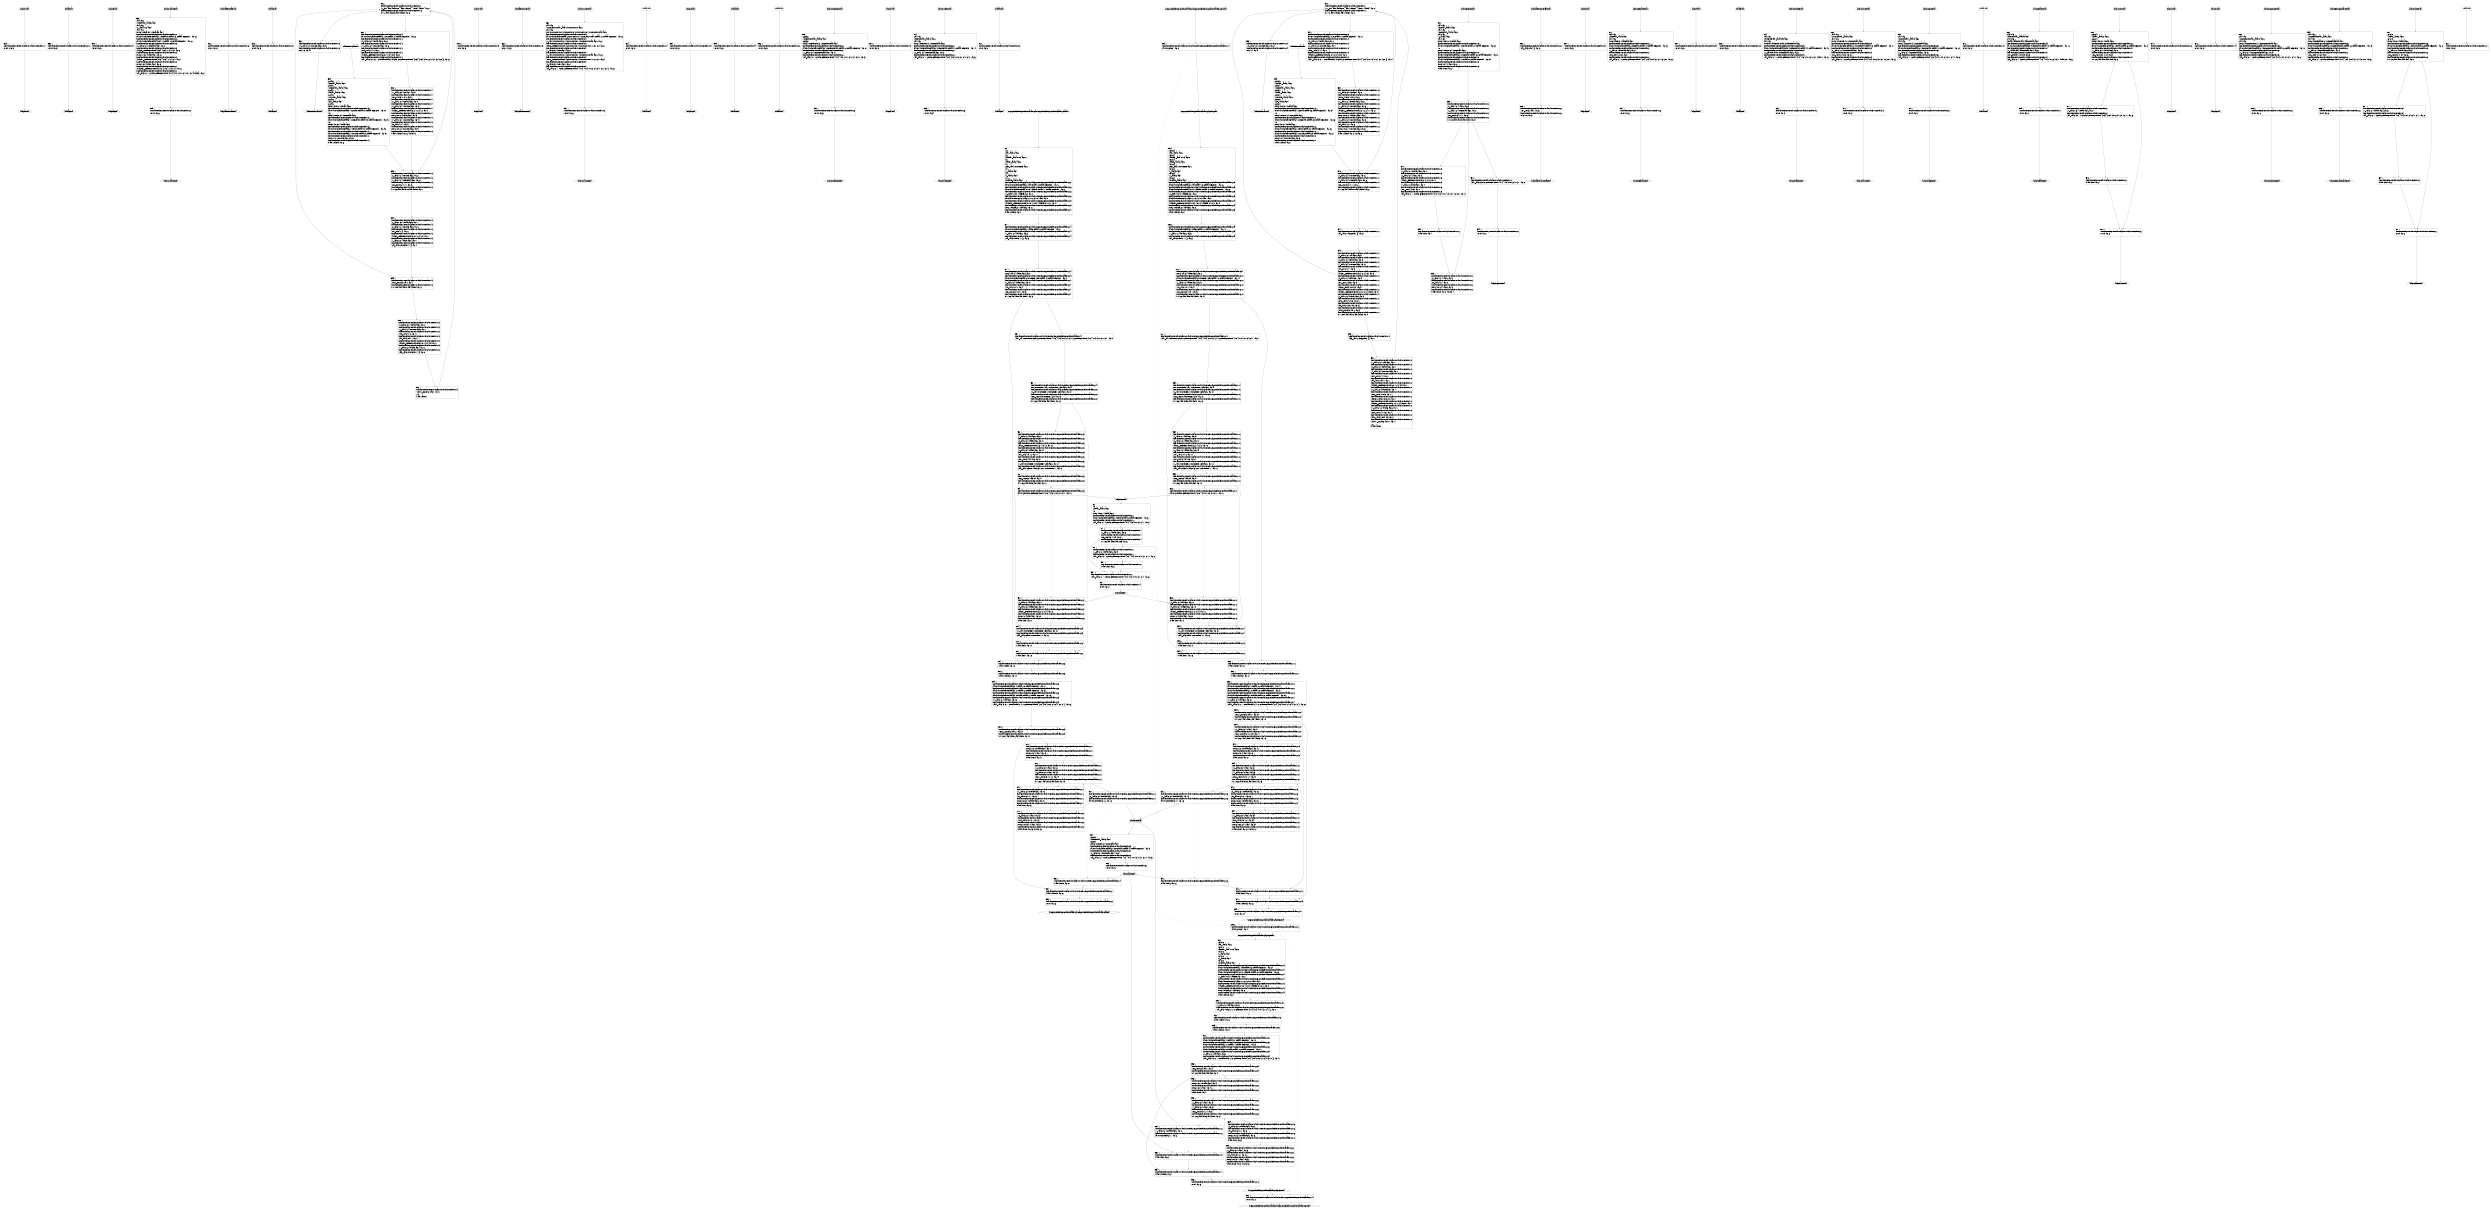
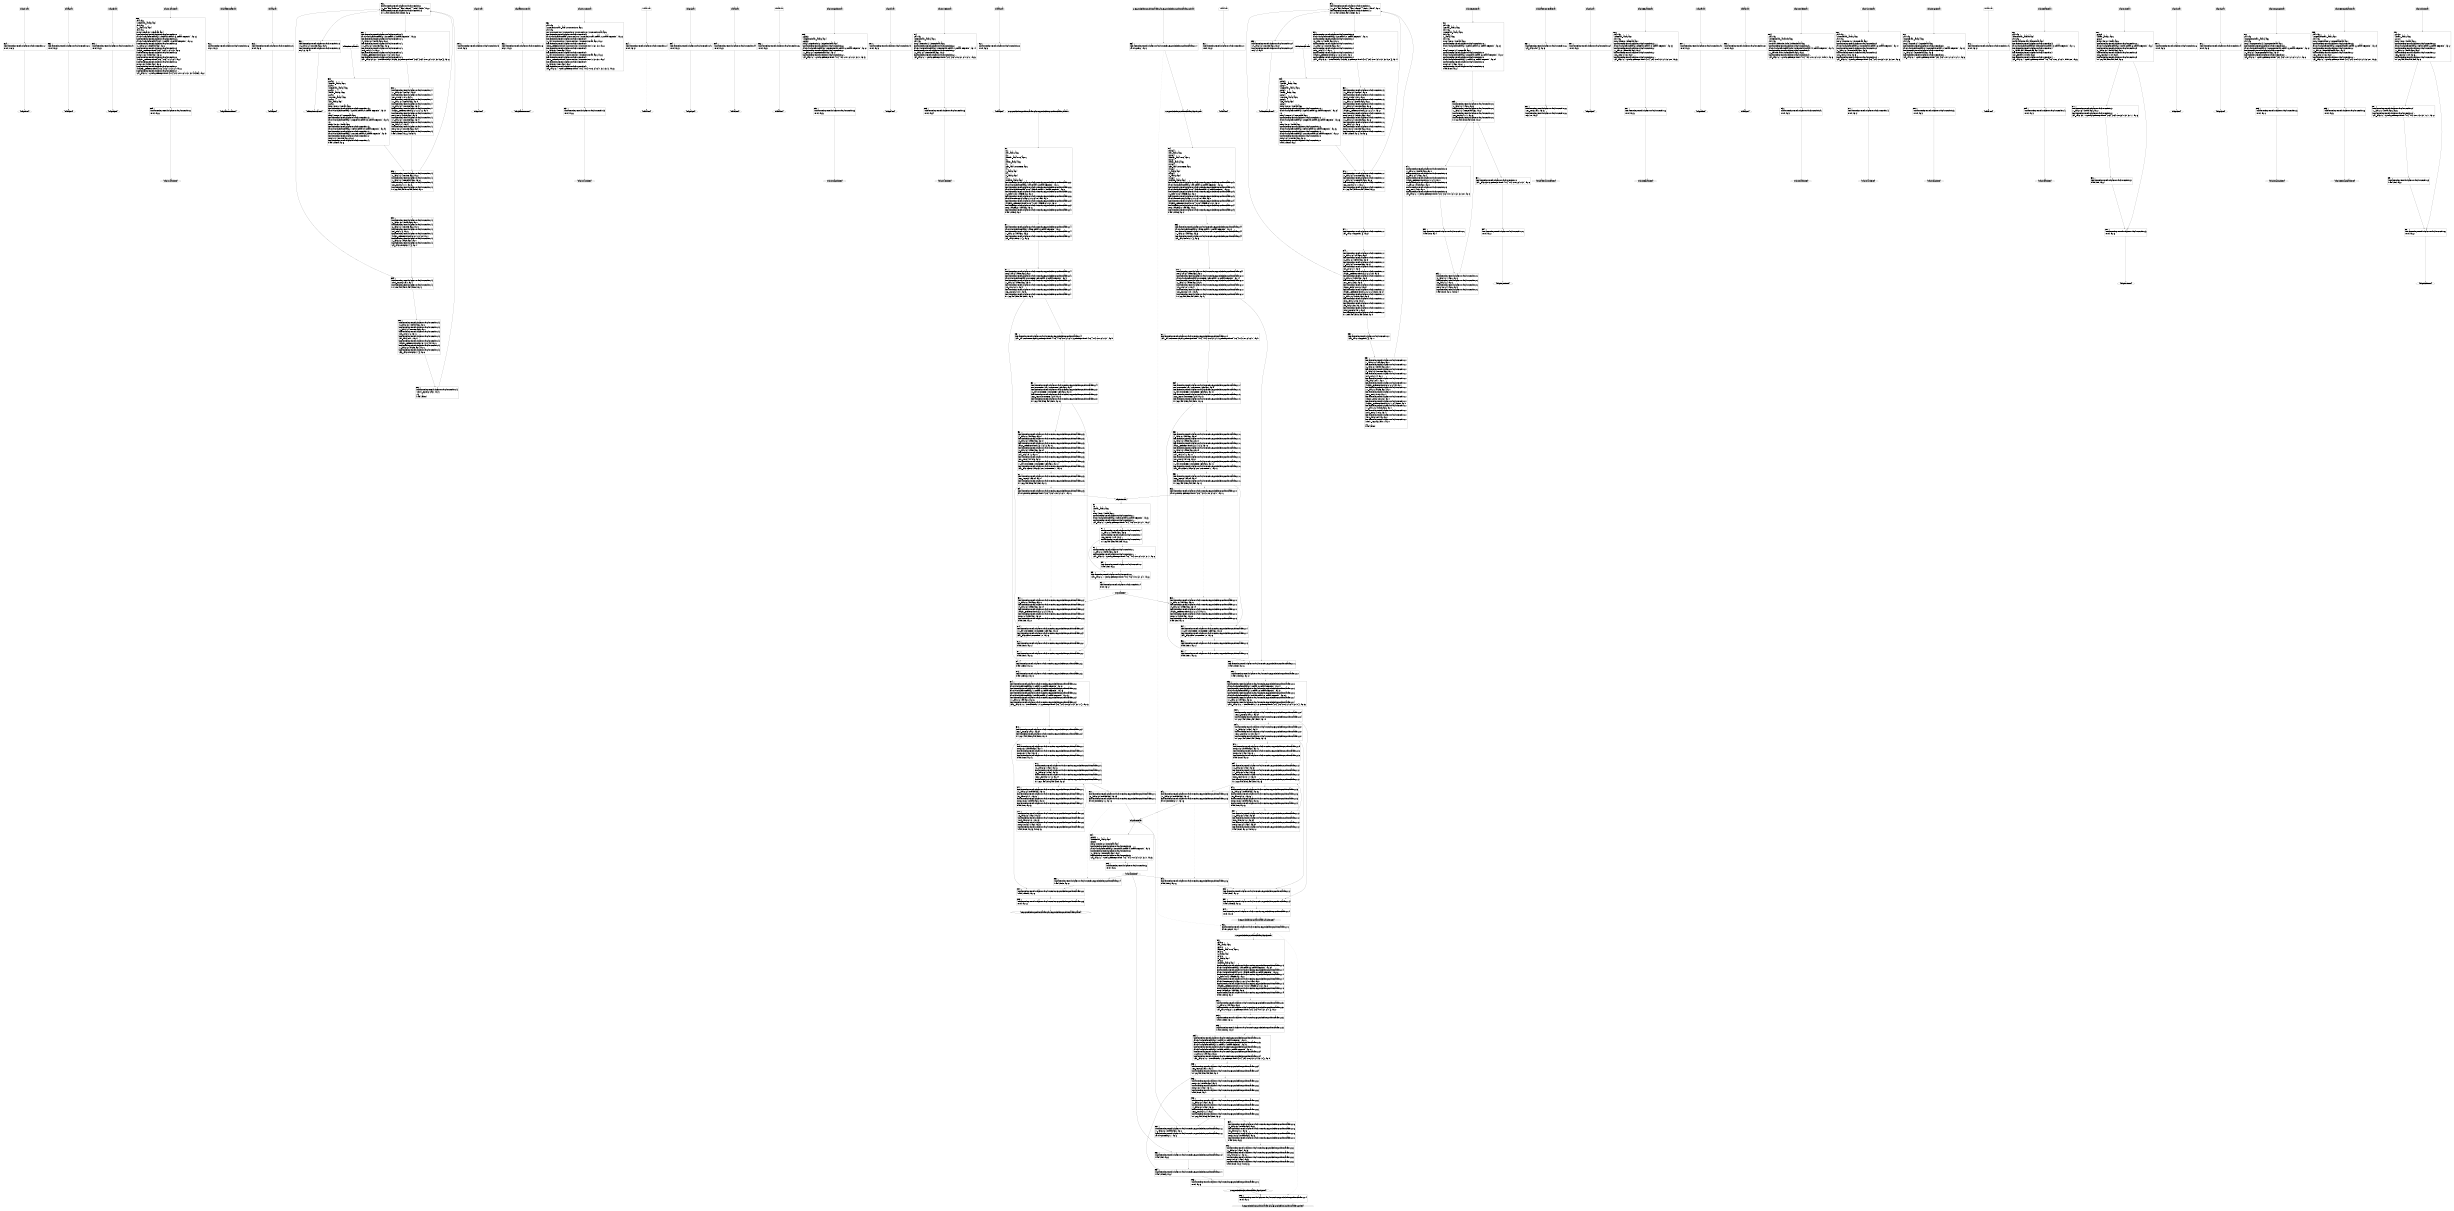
node "BB75:": text "ret str, !dbg !52" -> "ret void, !dbg !52"
node "{io_ll_bad4_end}": added
